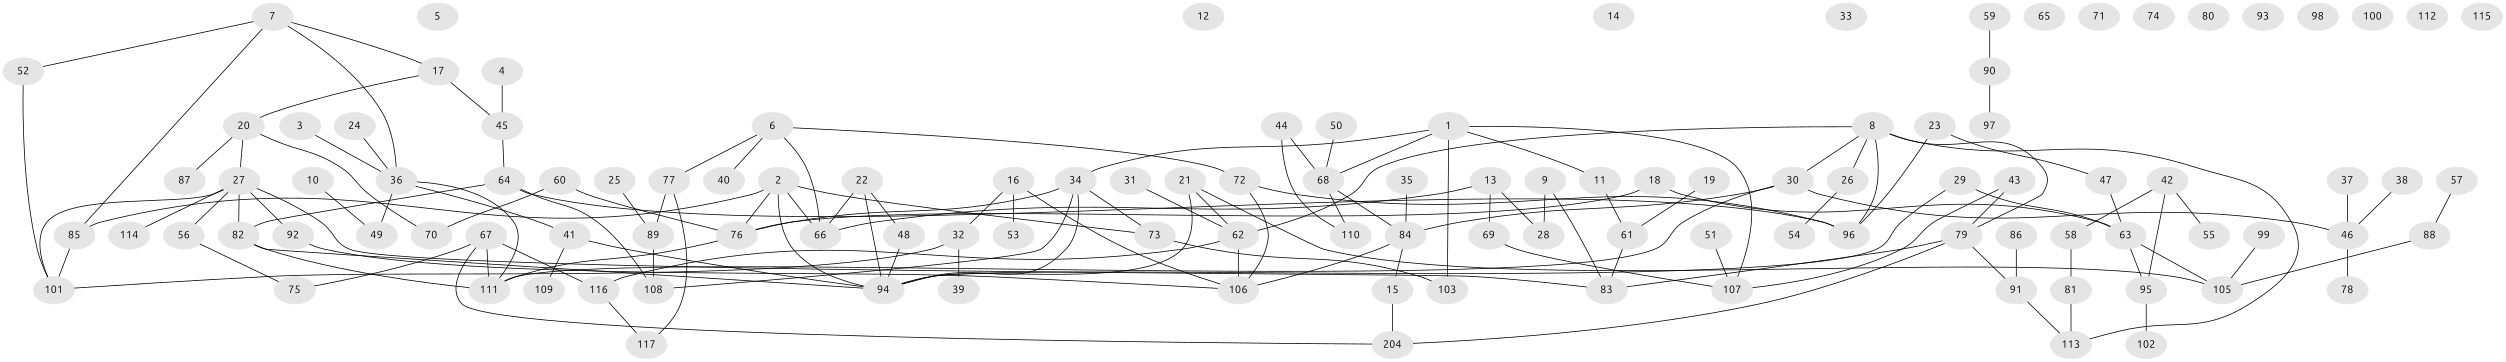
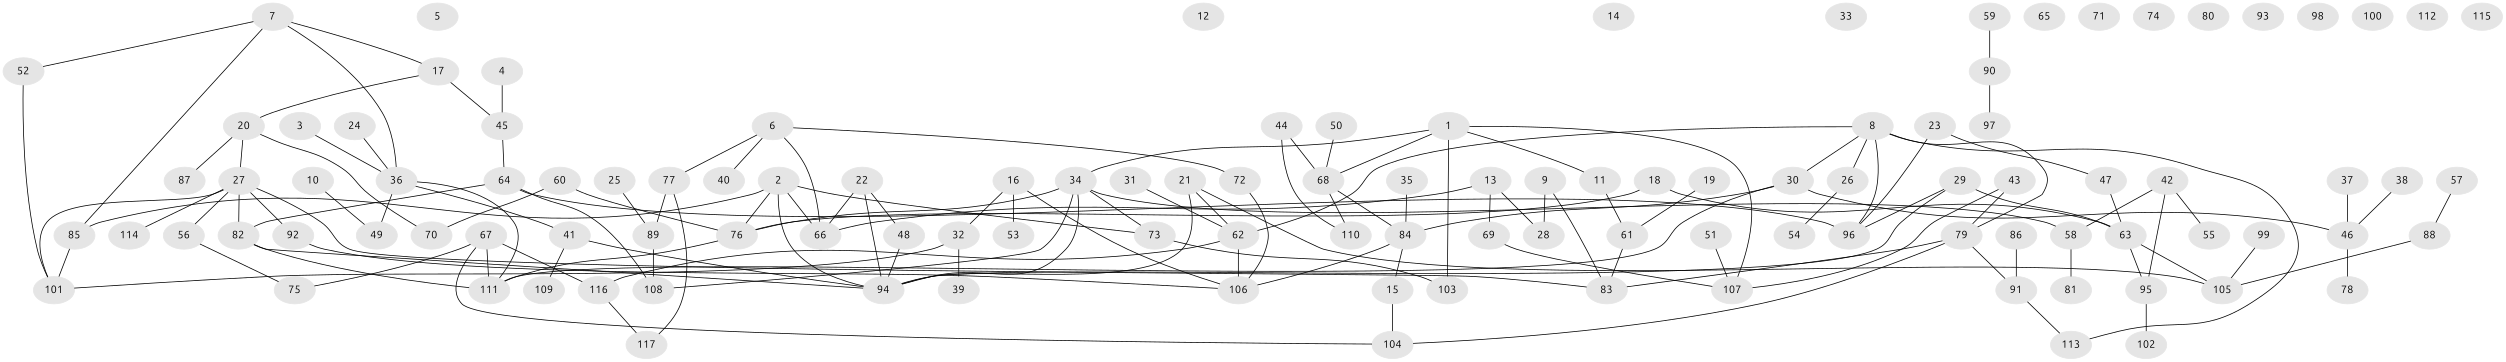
edge "72" -- "96": now "29" -- "96"
edge "34" -- "58": added
edge "81" -- "113": removed
node "204": label "204" -> "104"
